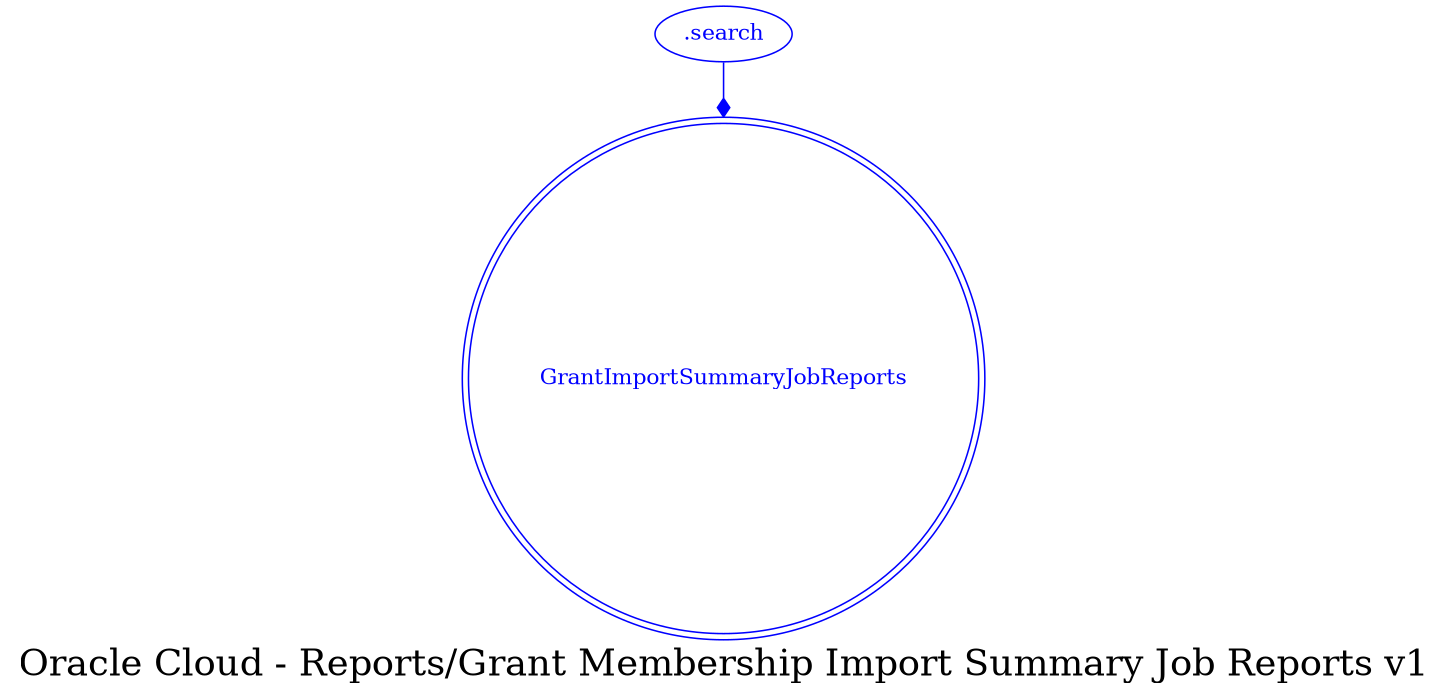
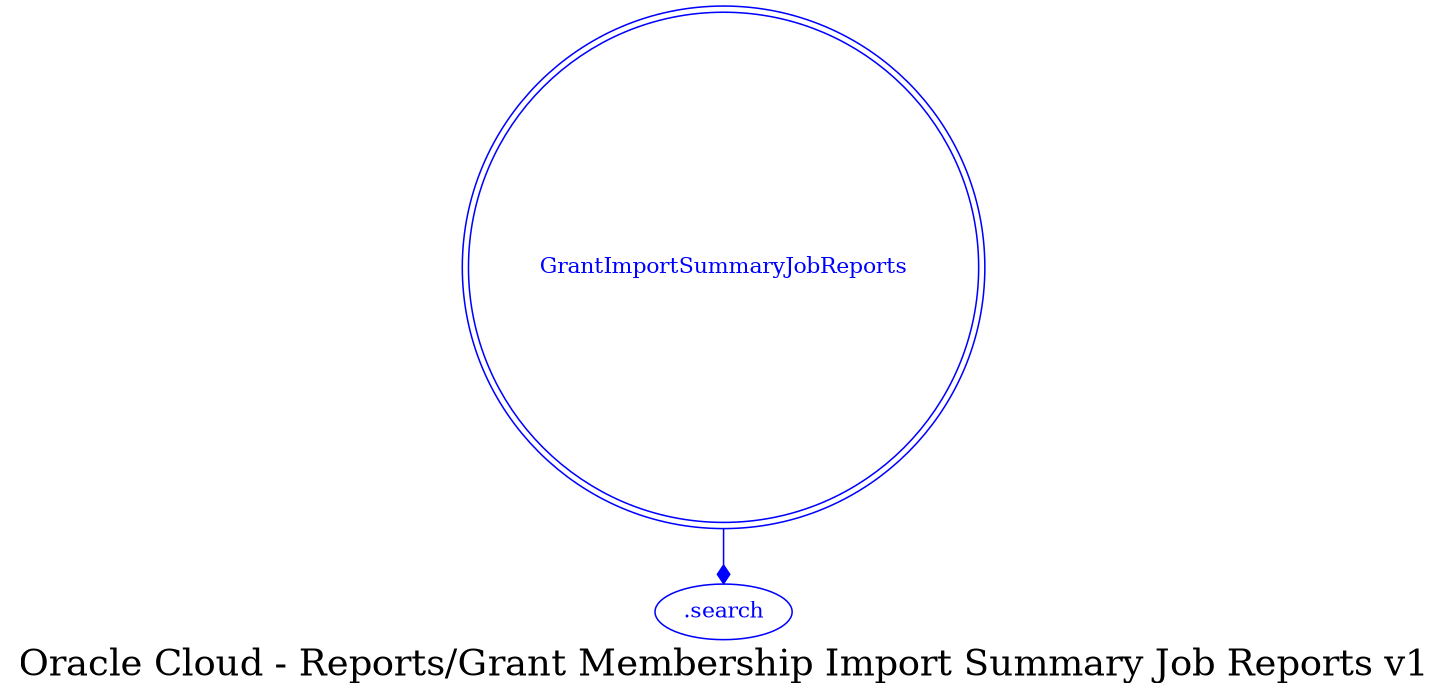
edge ".search" -> "GrantImportSummaryJobReports": reversed
